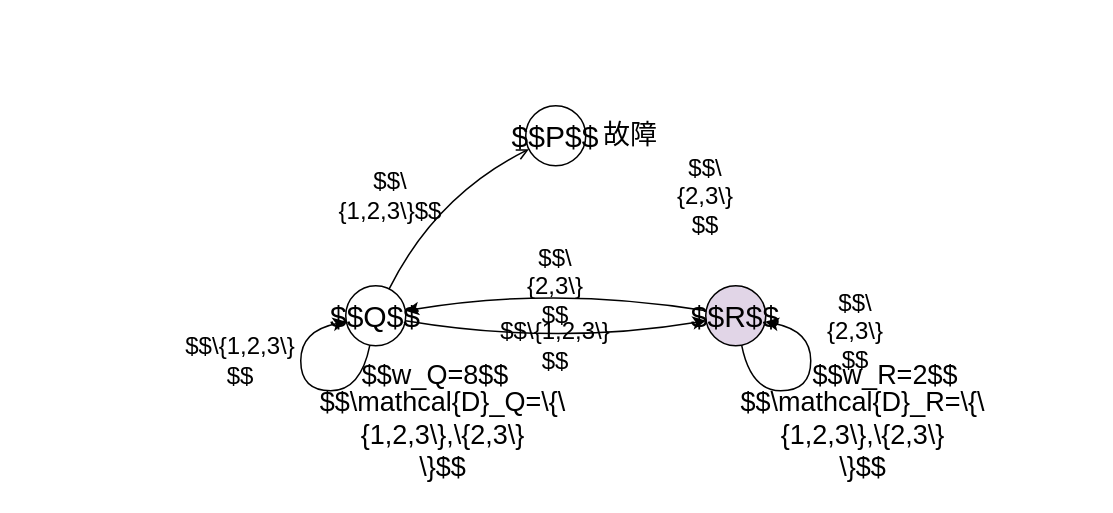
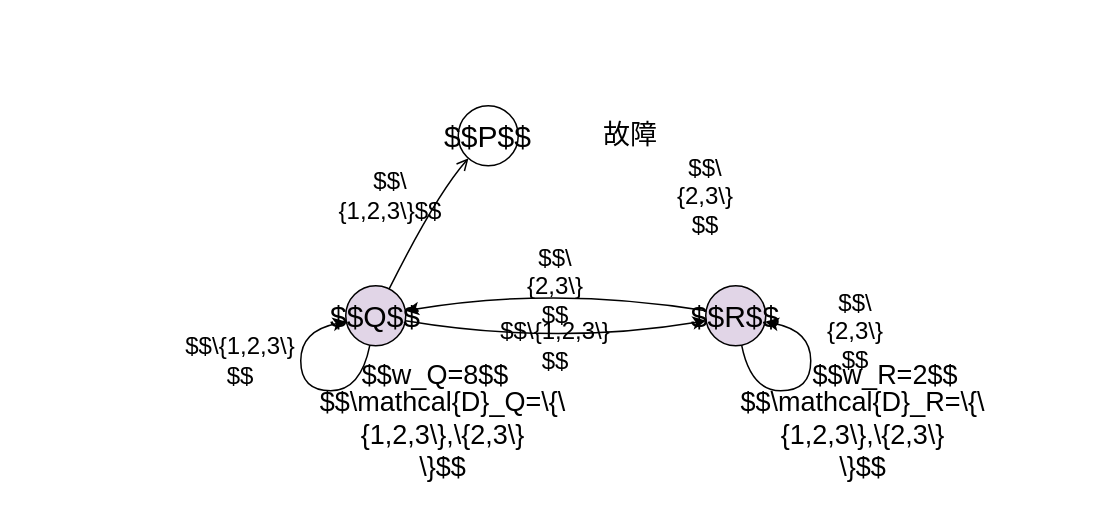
node "$$P$$": moved (556, 136) -> (488, 136)
node "$$Q$$": fillcolor #ffffff -> #e1d5e7
